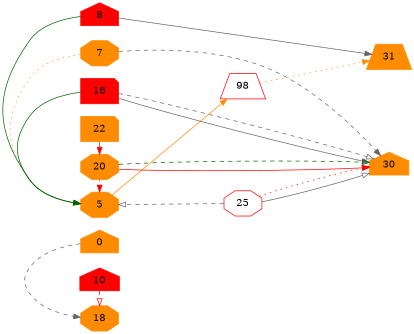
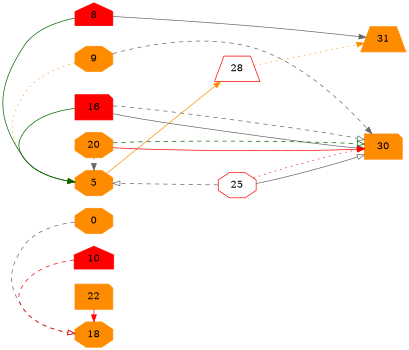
node "7": label "7" -> "9"
node "98": label "98" -> "28"
edge "22" -> "20": now "22" -> "18"
node "30": shape house -> note
edge "20" -> "5": color red -> gray40
node "0": shape house -> octagon
edge "0" -> "18": arrowhead normal -> onormal
